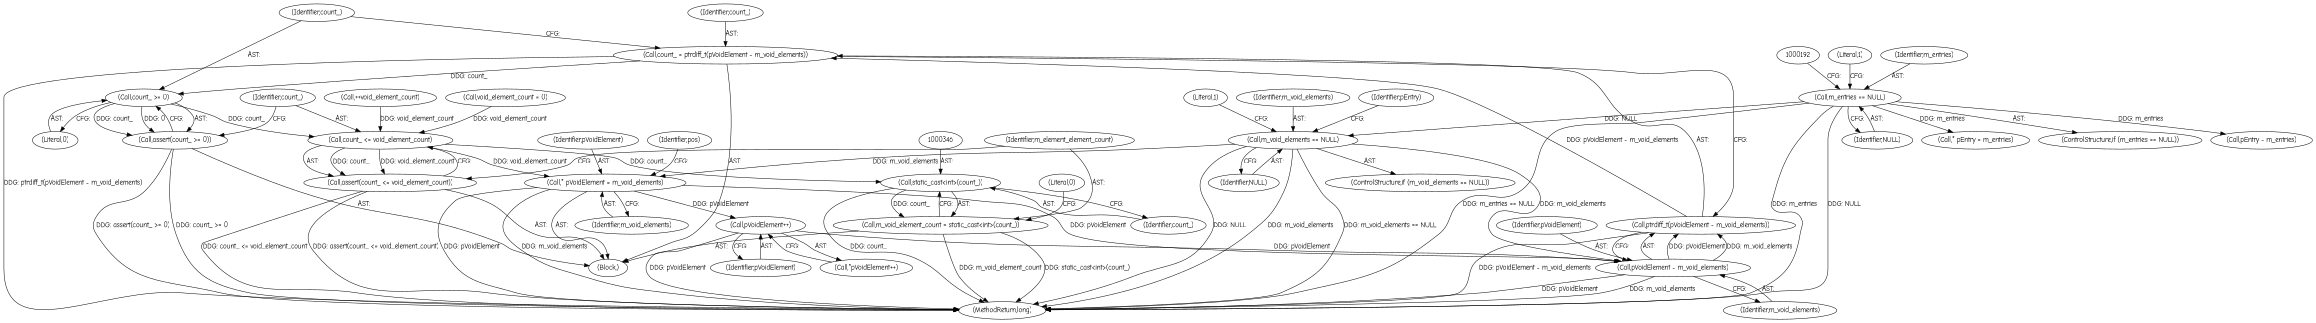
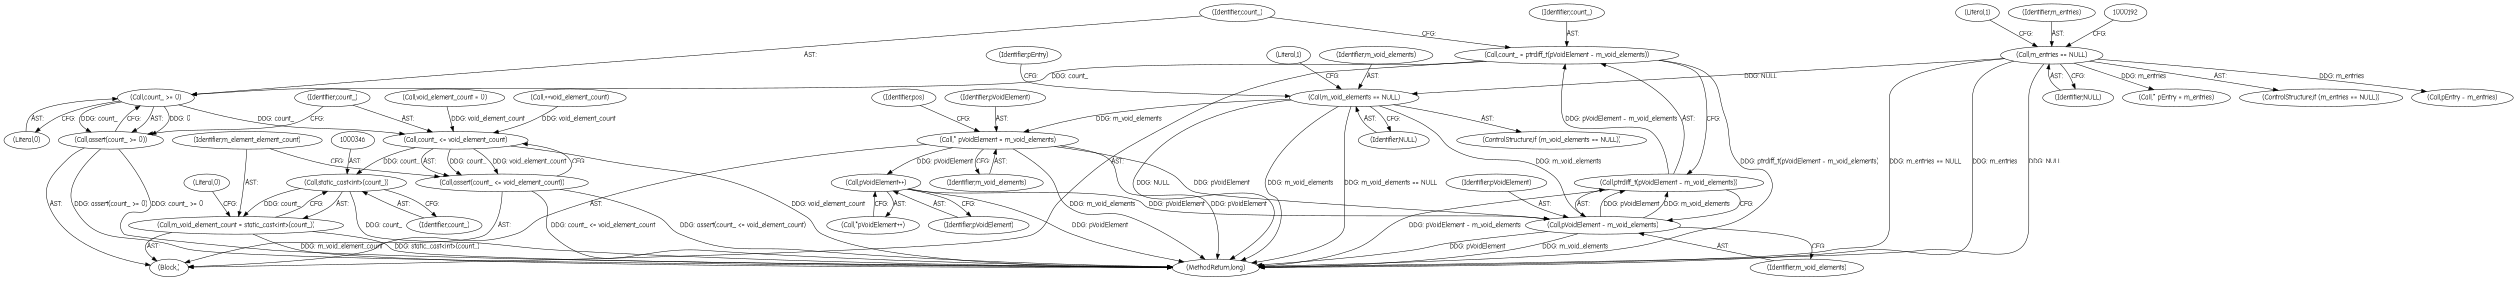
edge "(Call,count_ <= void_element_count)" -> "(Call,* pVoidElement = m_void_elements)": now "(Call,count_ <= void_element_count)" -> "(MethodReturn,long)"
